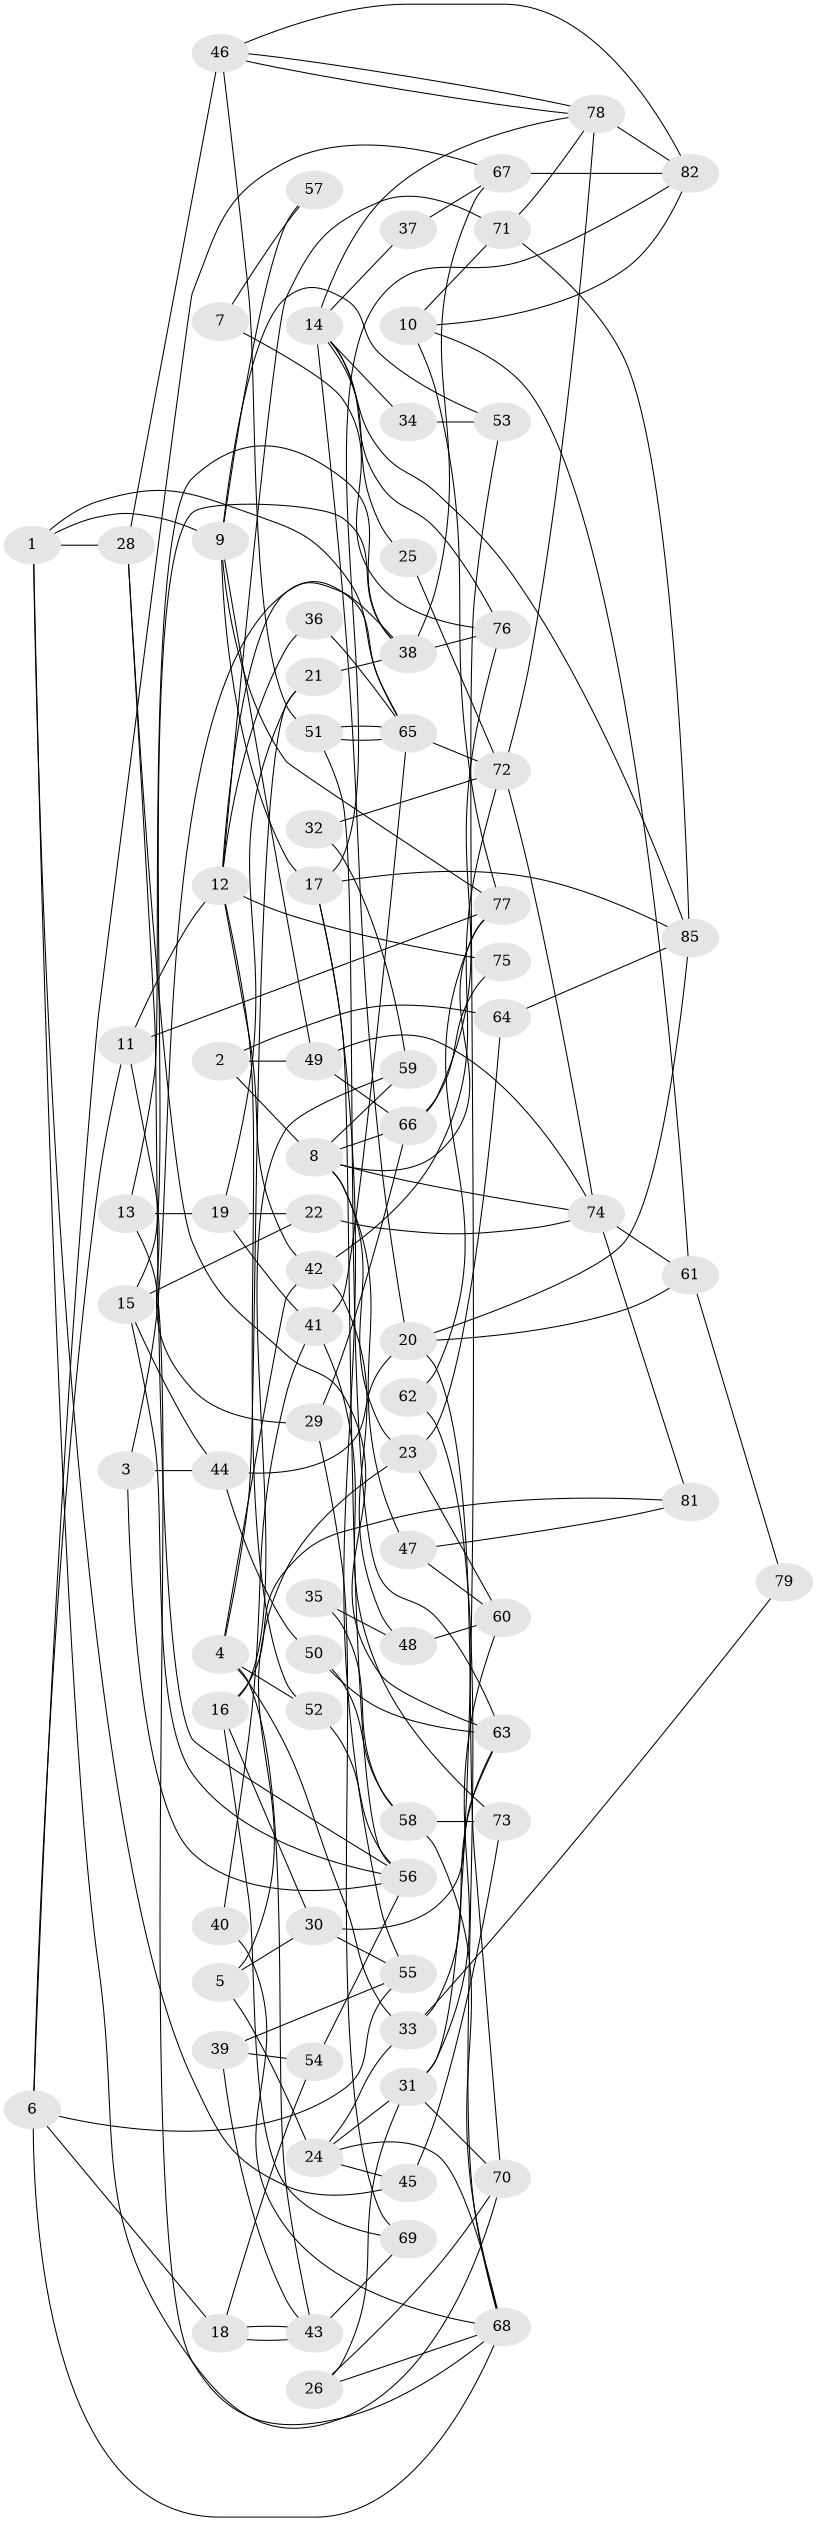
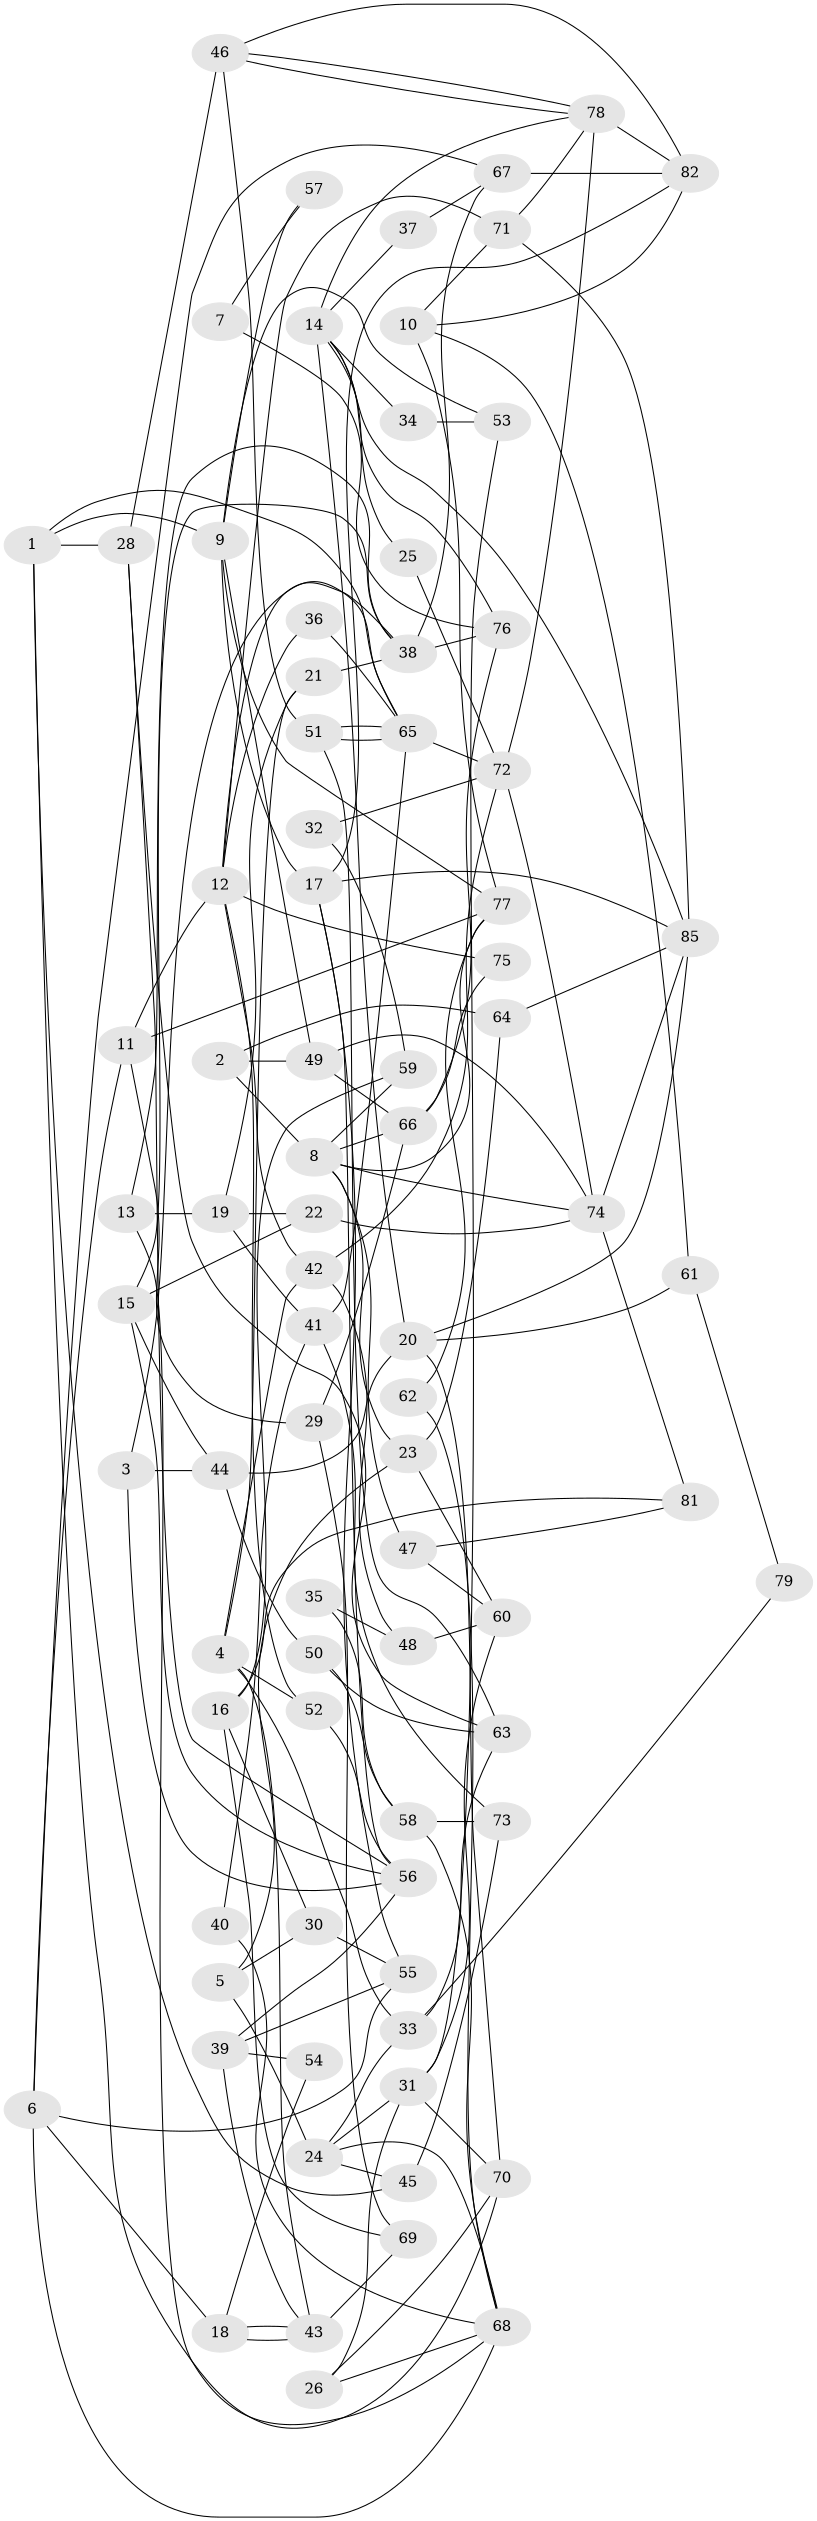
edge "74" -- "61": now "74" -- "85"
edge "63" -- "30": removed
edge "56" -- "54": now "56" -- "39"
